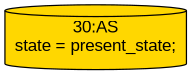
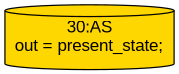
node "30:AS state = present_state;": label "30:AS state = present_state;" -> "30:AS out = present_state;"
